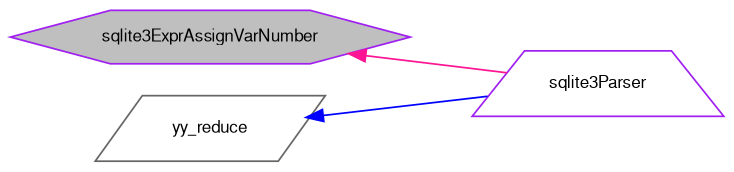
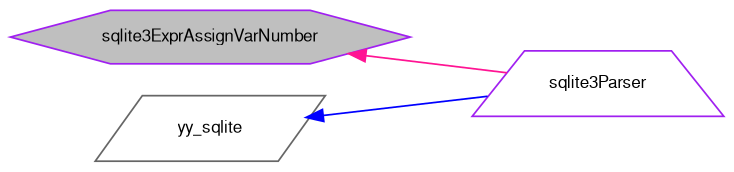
node "yy_reduce": label "yy_reduce" -> "yy_sqlite"
